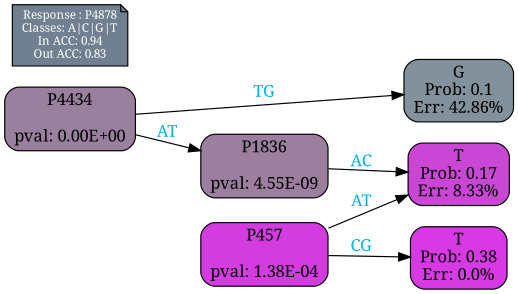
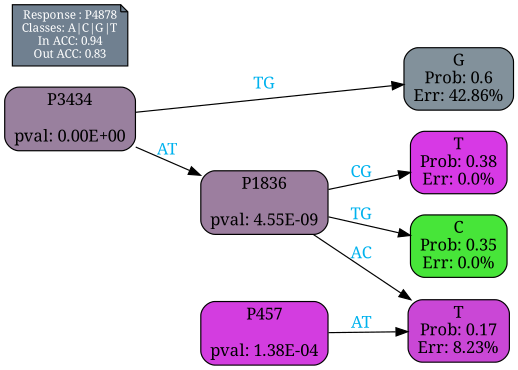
node "G Prob: 0.1 Err: 42.86%": label "G Prob: 0.1 Err: 42.86%" -> "G Prob: 0.6 Err: 42.86%"
node "P4434 pval: 0.00E+00": label "P4434 pval: 0.00E+00" -> "P3434 pval: 0.00E+00"
node "T Prob: 0.17 Err: 8.33%": label "T Prob: 0.17 Err: 8.33%" -> "T Prob: 0.17 Err: 8.23%"
node "C Prob: 0.35 Err: 0.0%": added
edge "P457 pval: 1.38E-04" -> "T Prob: 0.38 Err: 0.0%": now "P1836 pval: 4.55E-09" -> "T Prob: 0.38 Err: 0.0%"
